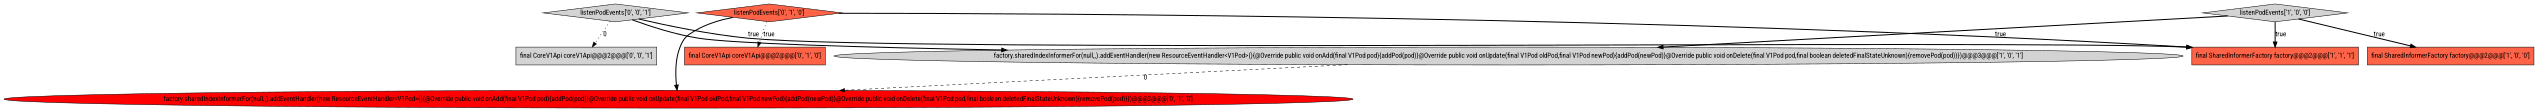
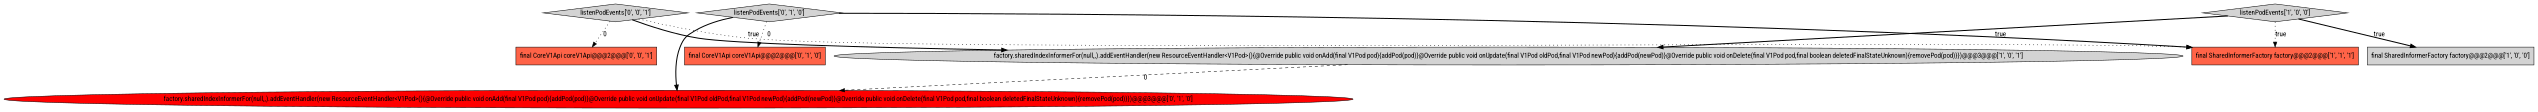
node "listenPodEvents['0', '1', '0']": fillcolor tomato -> lightgray
edge "listenPodEvents['1', '0', '0']" -> "final SharedInformerFactory factory@@@2@@@['1', '1', '1']": style bold -> dotted
edge "listenPodEvents['0', '1', '0']" -> "final CoreV1Api coreV1Api@@@2@@@['0', '1', '0']": label "true" -> "0"
edge "listenPodEvents['0', '0', '1']" -> "final SharedInformerFactory factory@@@2@@@['1', '1', '1']": style bold -> dotted
node "final CoreV1Api coreV1Api@@@2@@@['0', '0', '1']": fillcolor lightgray -> tomato
node "final SharedInformerFactory factory@@@2@@@['1', '0', '0']": fillcolor tomato -> lightgray
